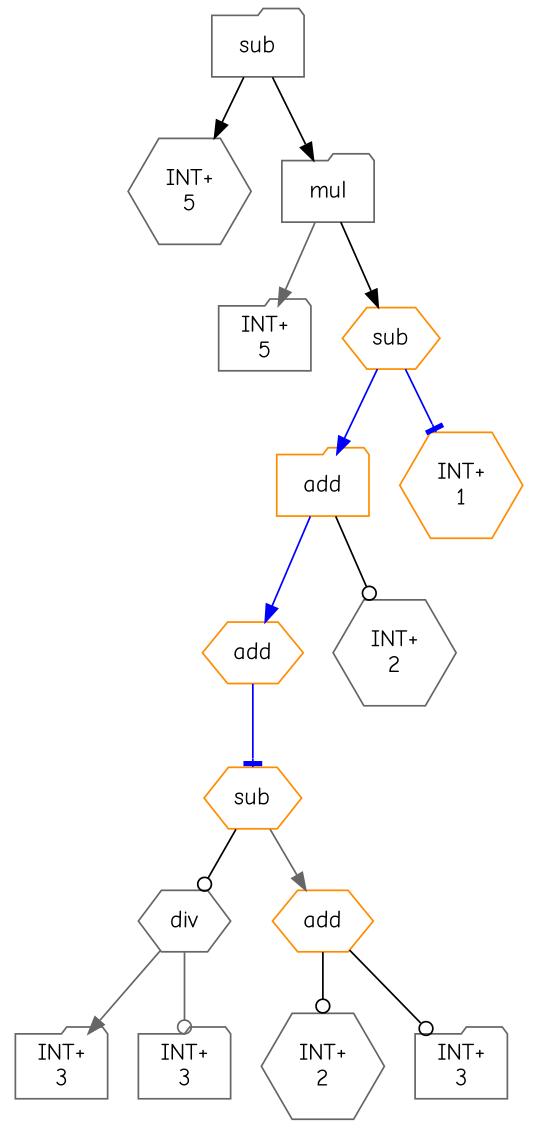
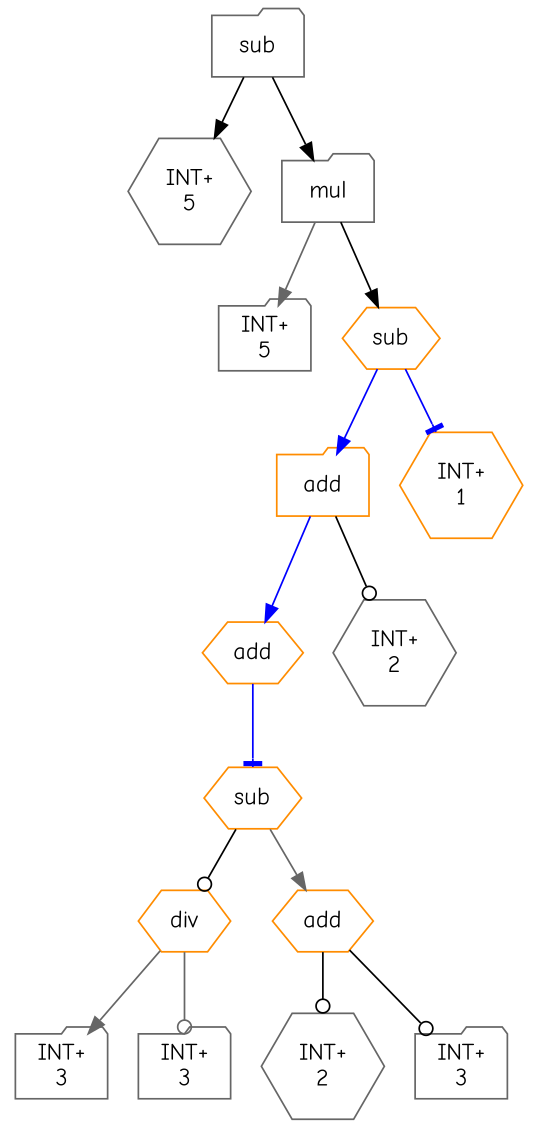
node "div": color gray40 -> darkorange
